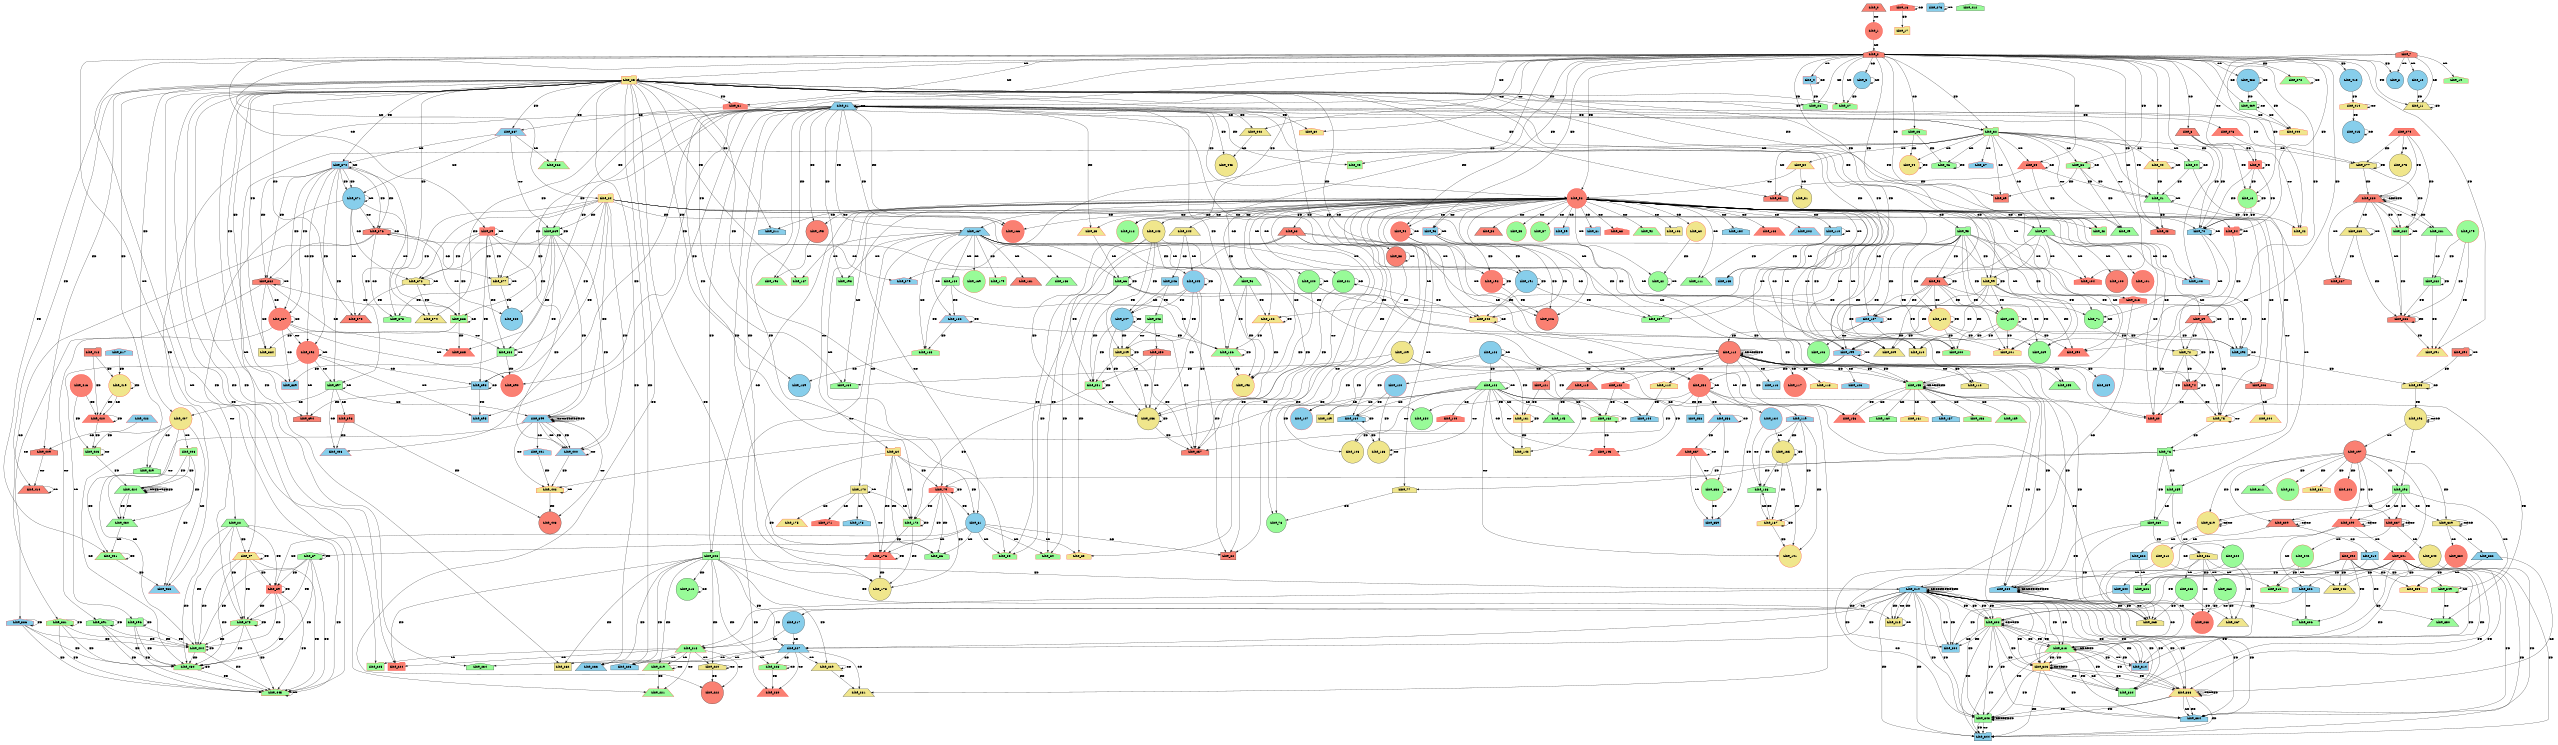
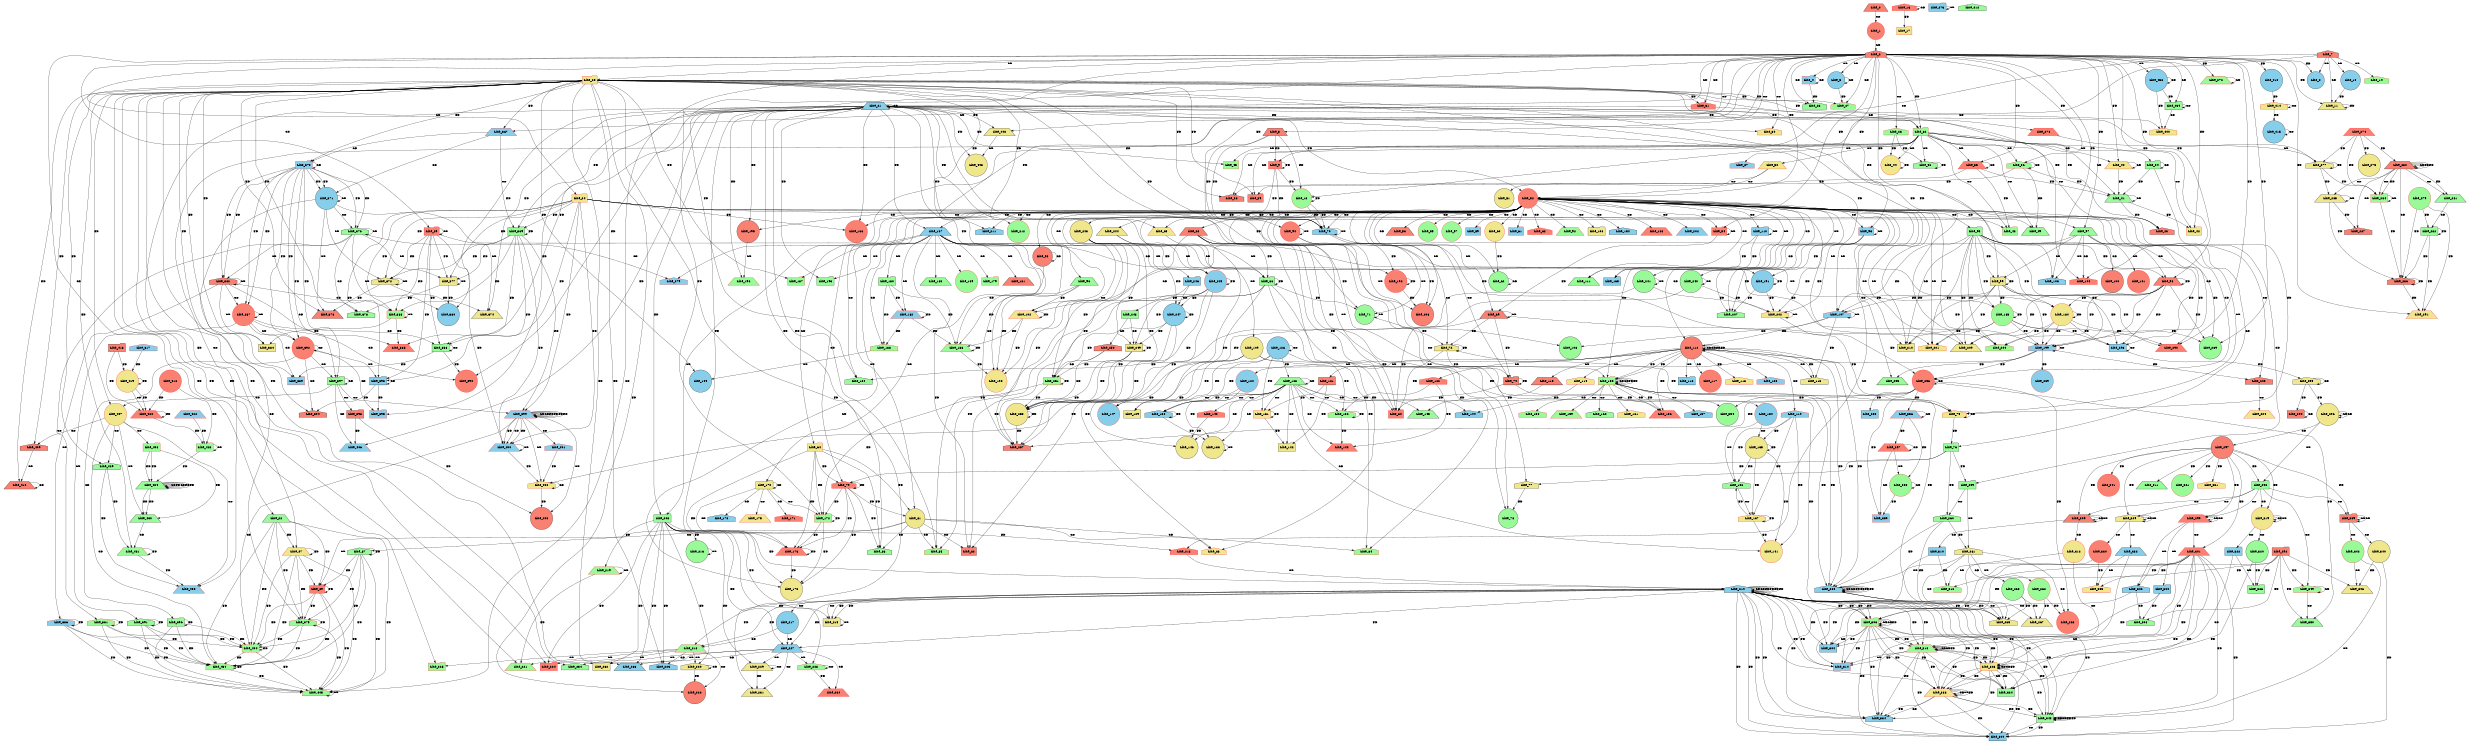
node "Line_368": removed
edge "Line_277" -> "Line_280": now "Line_277" -> "Line_285"
node "Line_376": fillcolor salmon -> palegreen
node "Line_103": color red -> black
edge "Line_294" -> "Line_295": reversed
edge "Line_25" -> "Line_230": removed, label "FD"
node "Line_81": fillcolor skyblue -> khaki
node "Line_337": label "Line_337" -> "Line_339"
edge "Line_208" -> "Line_213": added, label "FD"
node "Line_262": color black -> red
edge "Line_218" -> "Line_219": removed, label "CD"
